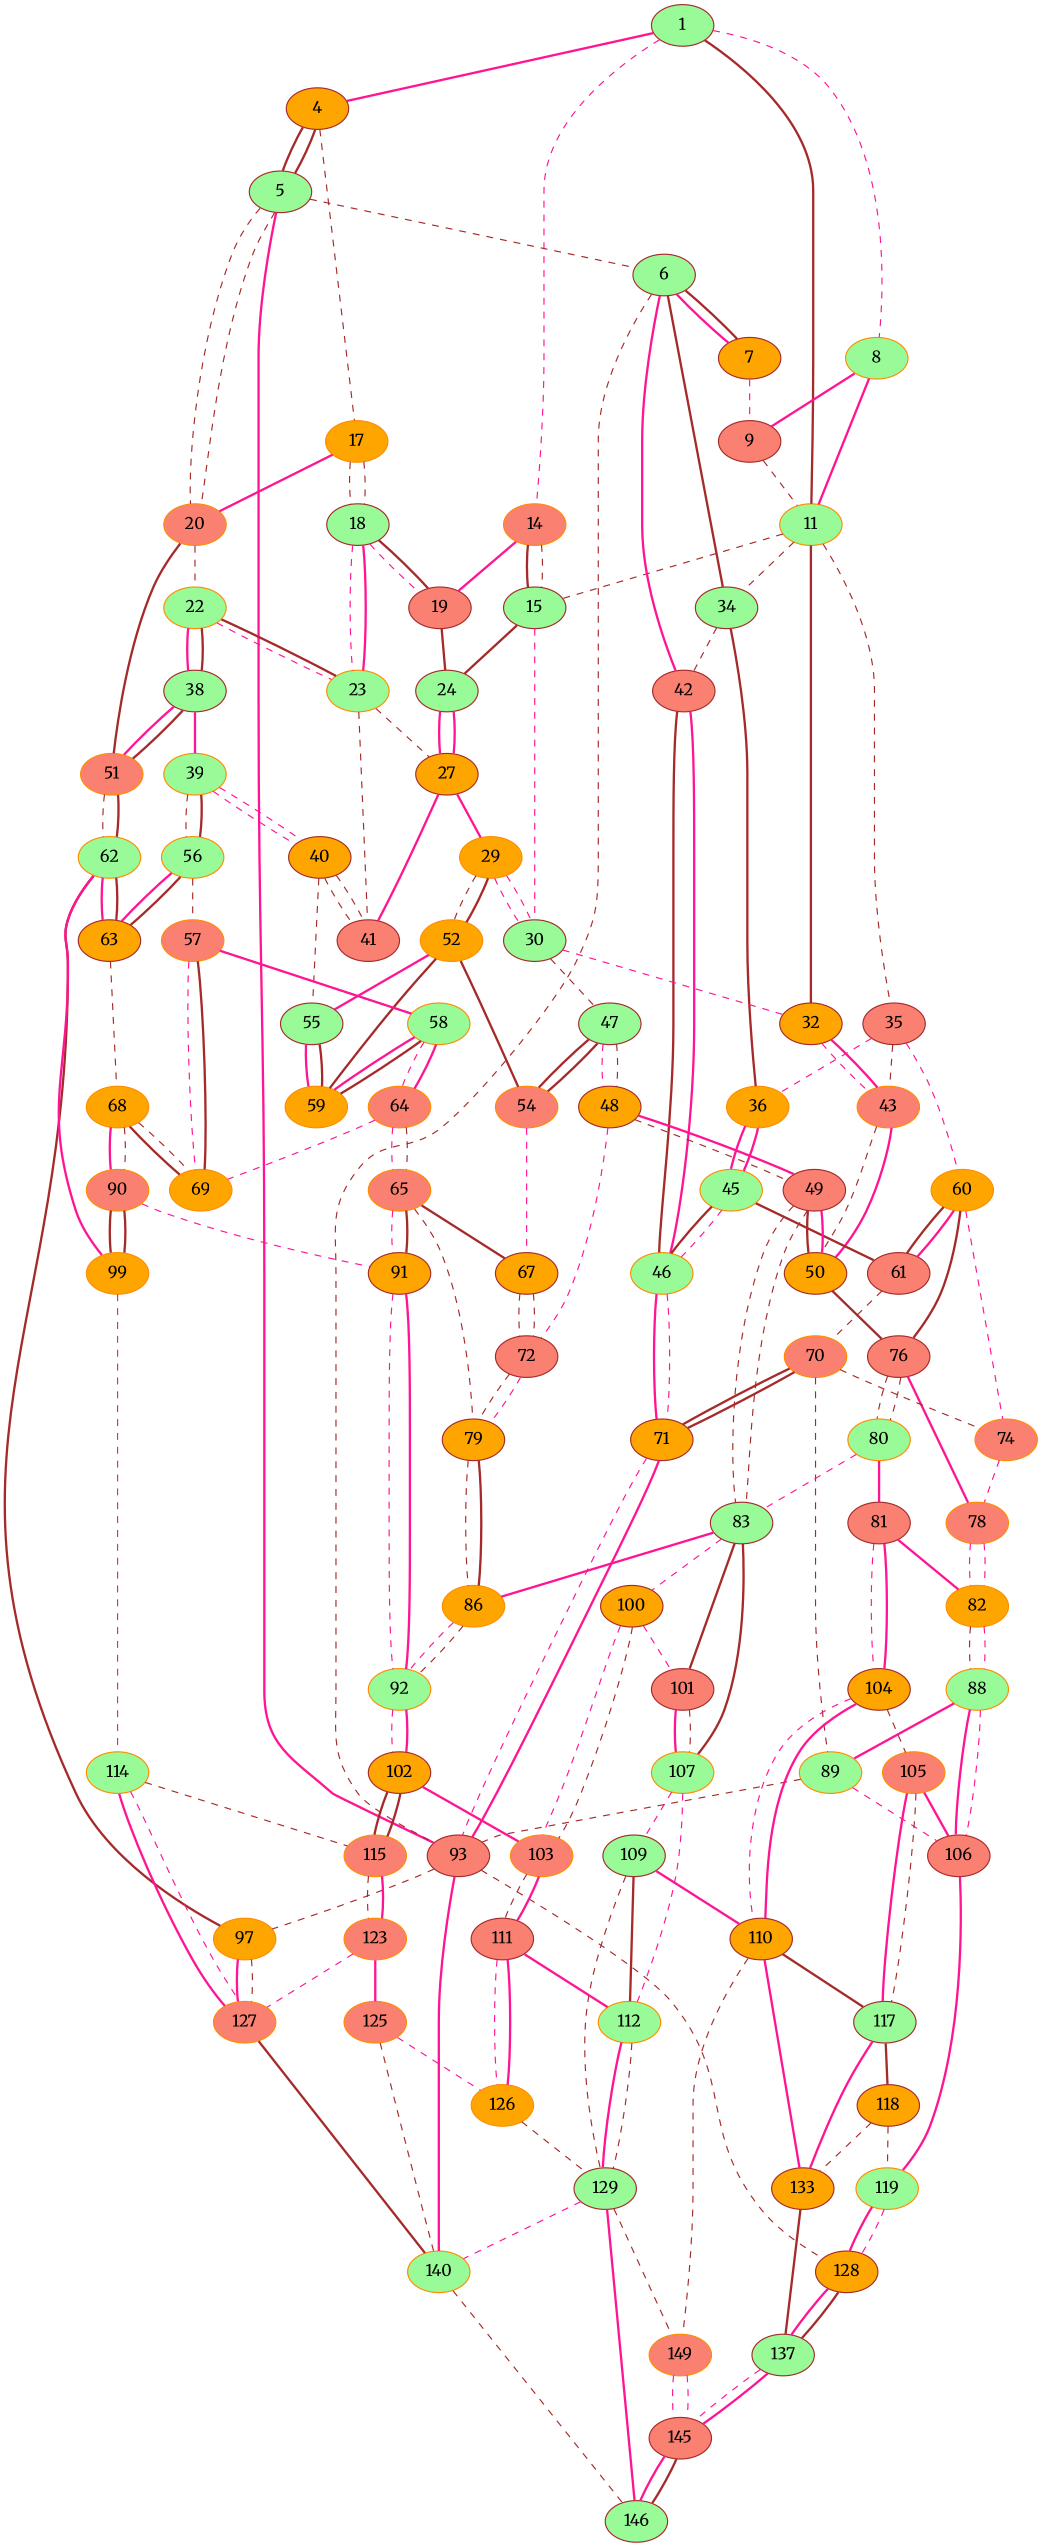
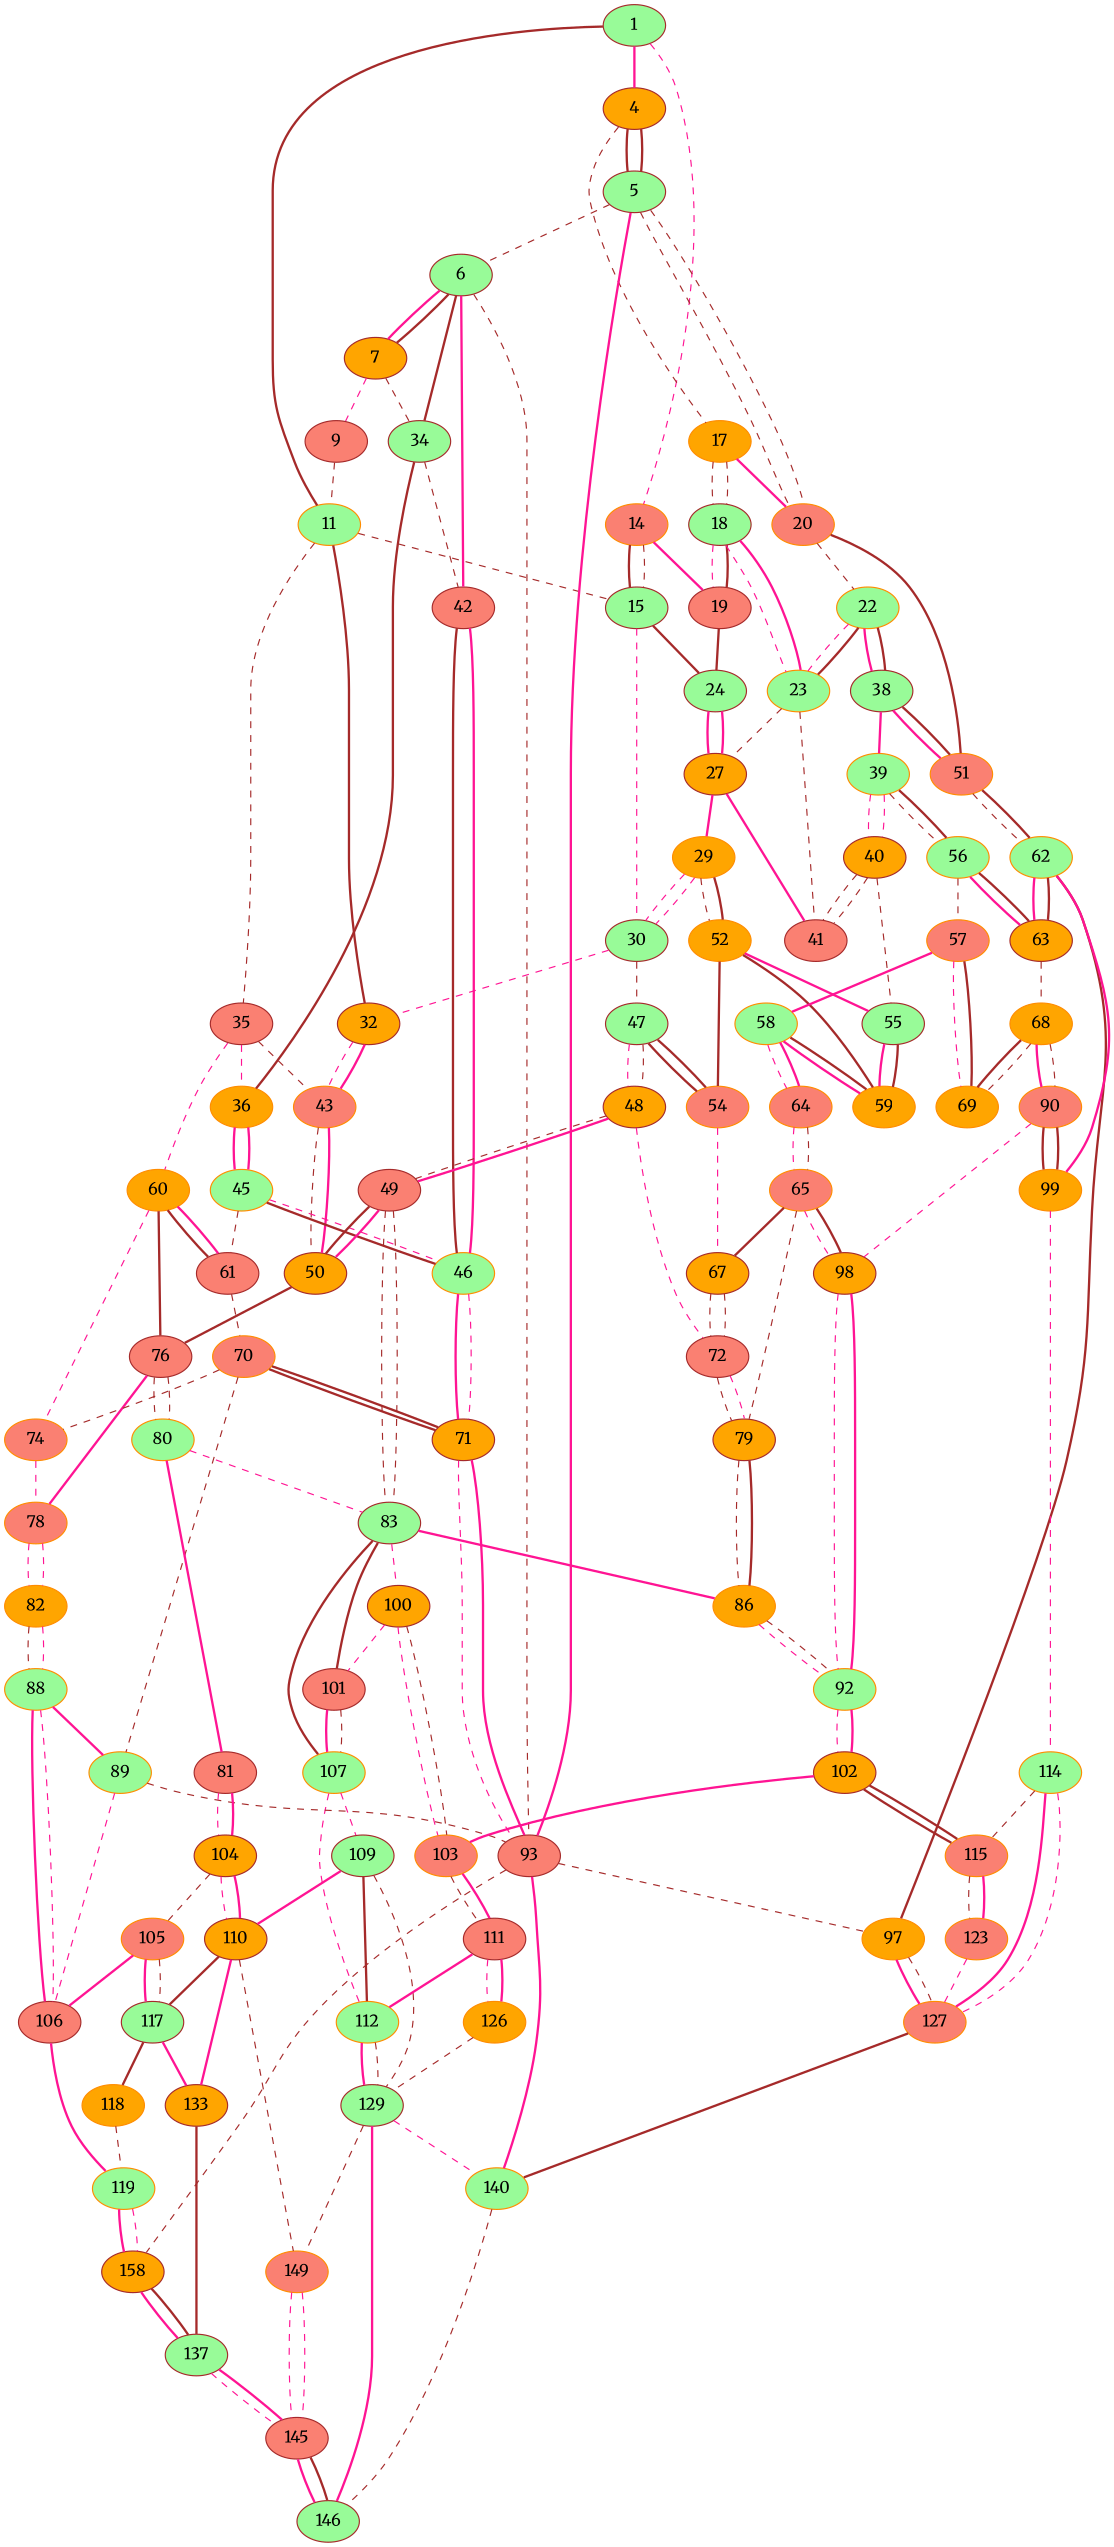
node "8": removed
edge "11" -- "34": now "7" -- "34"
edge "64" -- "69": removed
edge "45" -- "61": style bold -> dashed
node "91": label "91" -> "98"
edge "81" -- "82": removed
node "125": removed
node "118": color brown -> darkorange
edge "118" -- "133": removed
node "128": label "128" -> "158"
